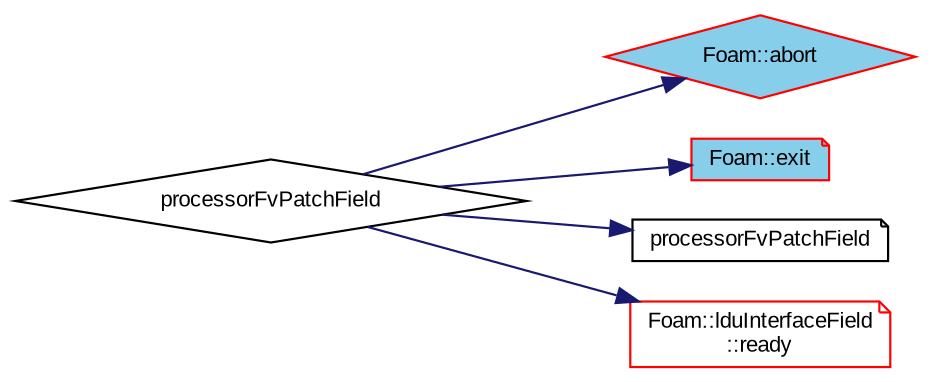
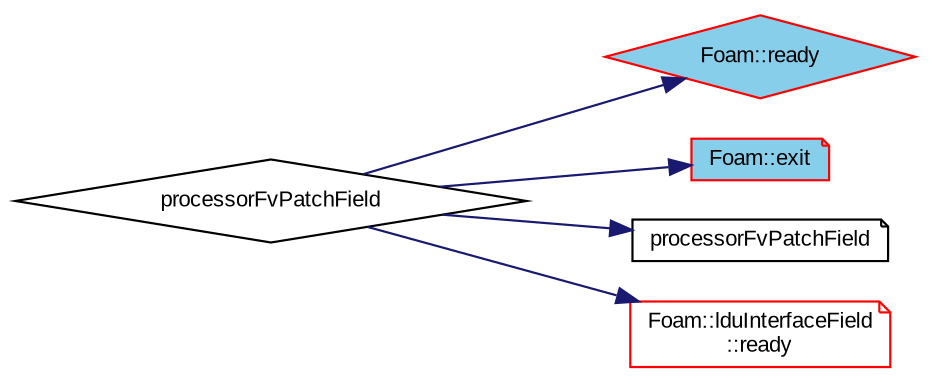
node "Foam::abort": label "Foam::abort" -> "Foam::ready"
